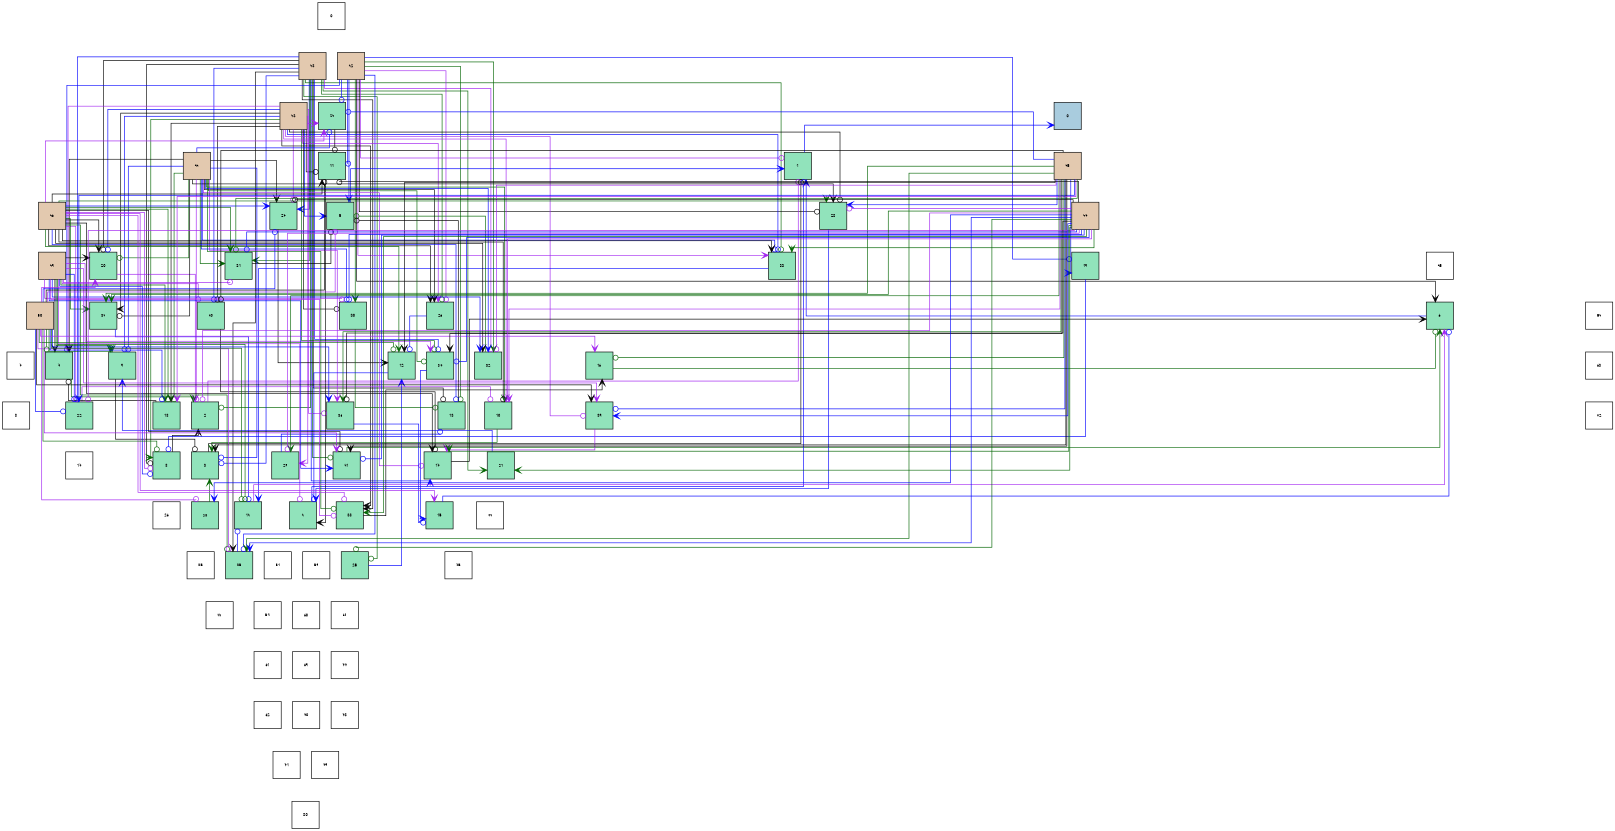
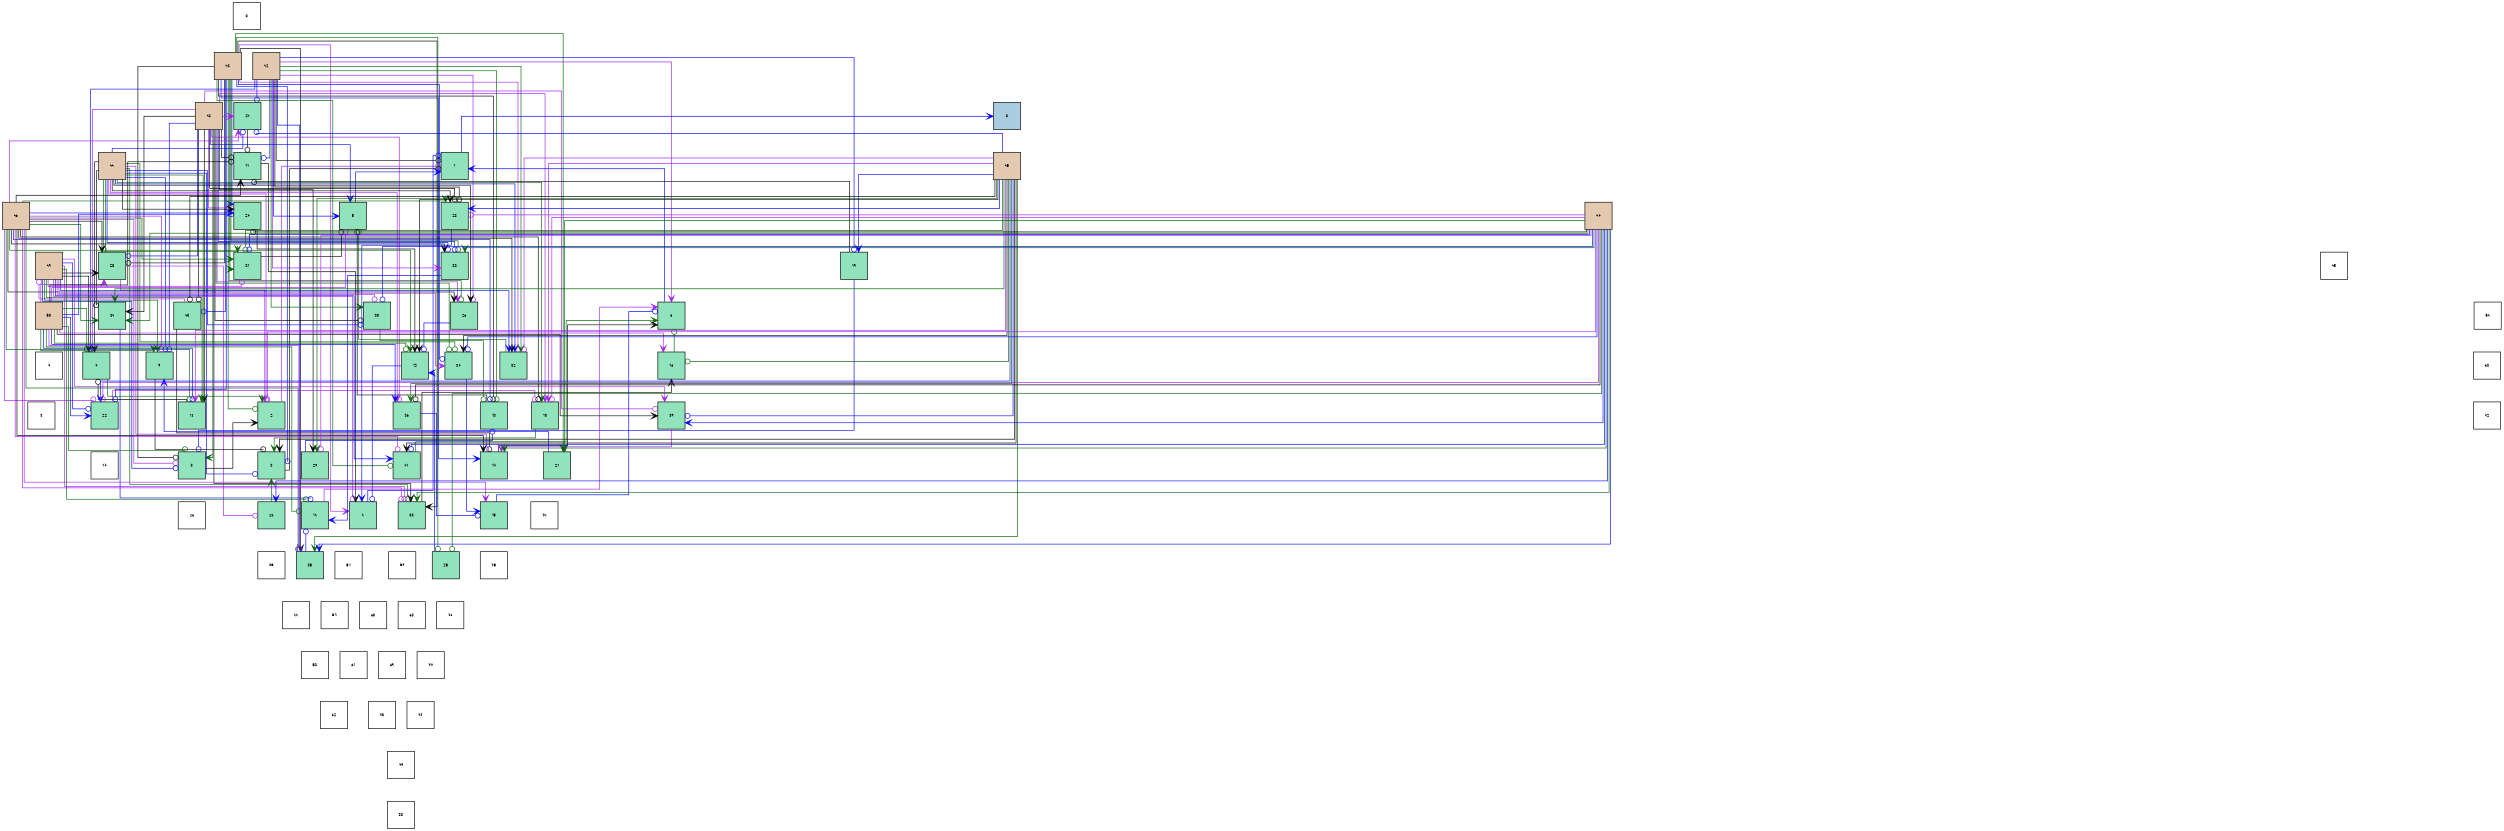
edge "42" -> "1": color purple -> black
edge "47" -> "11": now "19" -> "11"
edge "46" -> "9": added
edge "48" -> "4": added
edge "42" -> "6": color black -> purple
edge "49" -> "40": reversed
edge "43" -> "29": color purple -> black
edge "50" -> "22": arrowhead odot -> vee
edge "46" -> "41": color black -> purple
edge "50" -> "41": removed
edge "50" -> "23": now "20" -> "23"
node "76": added
node "53": added
node "71": removed
